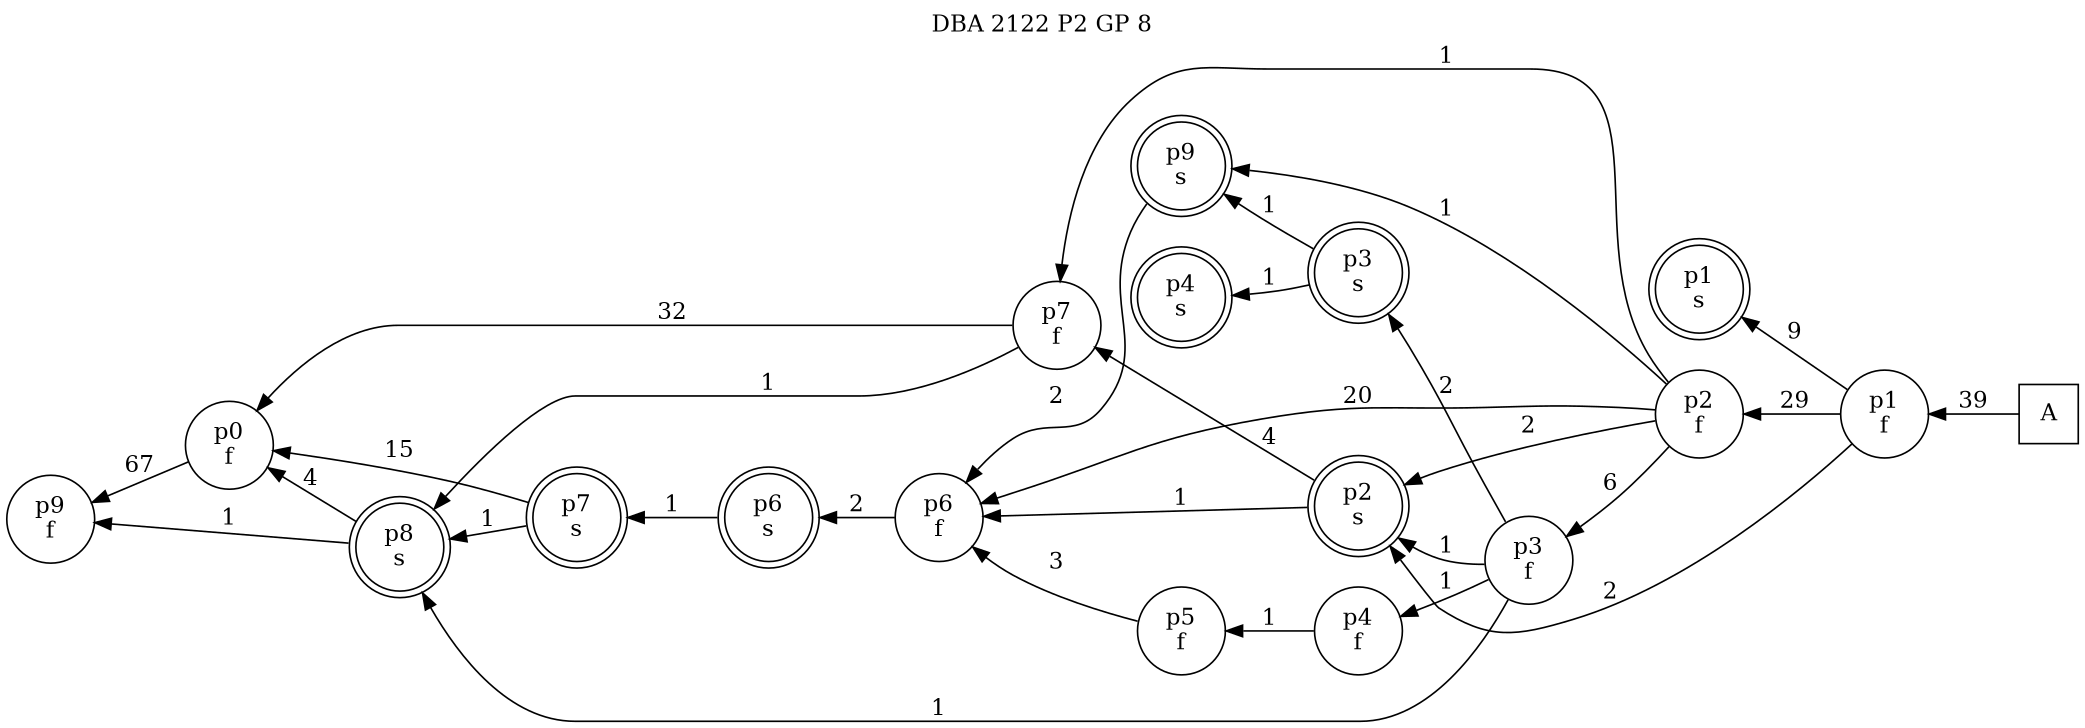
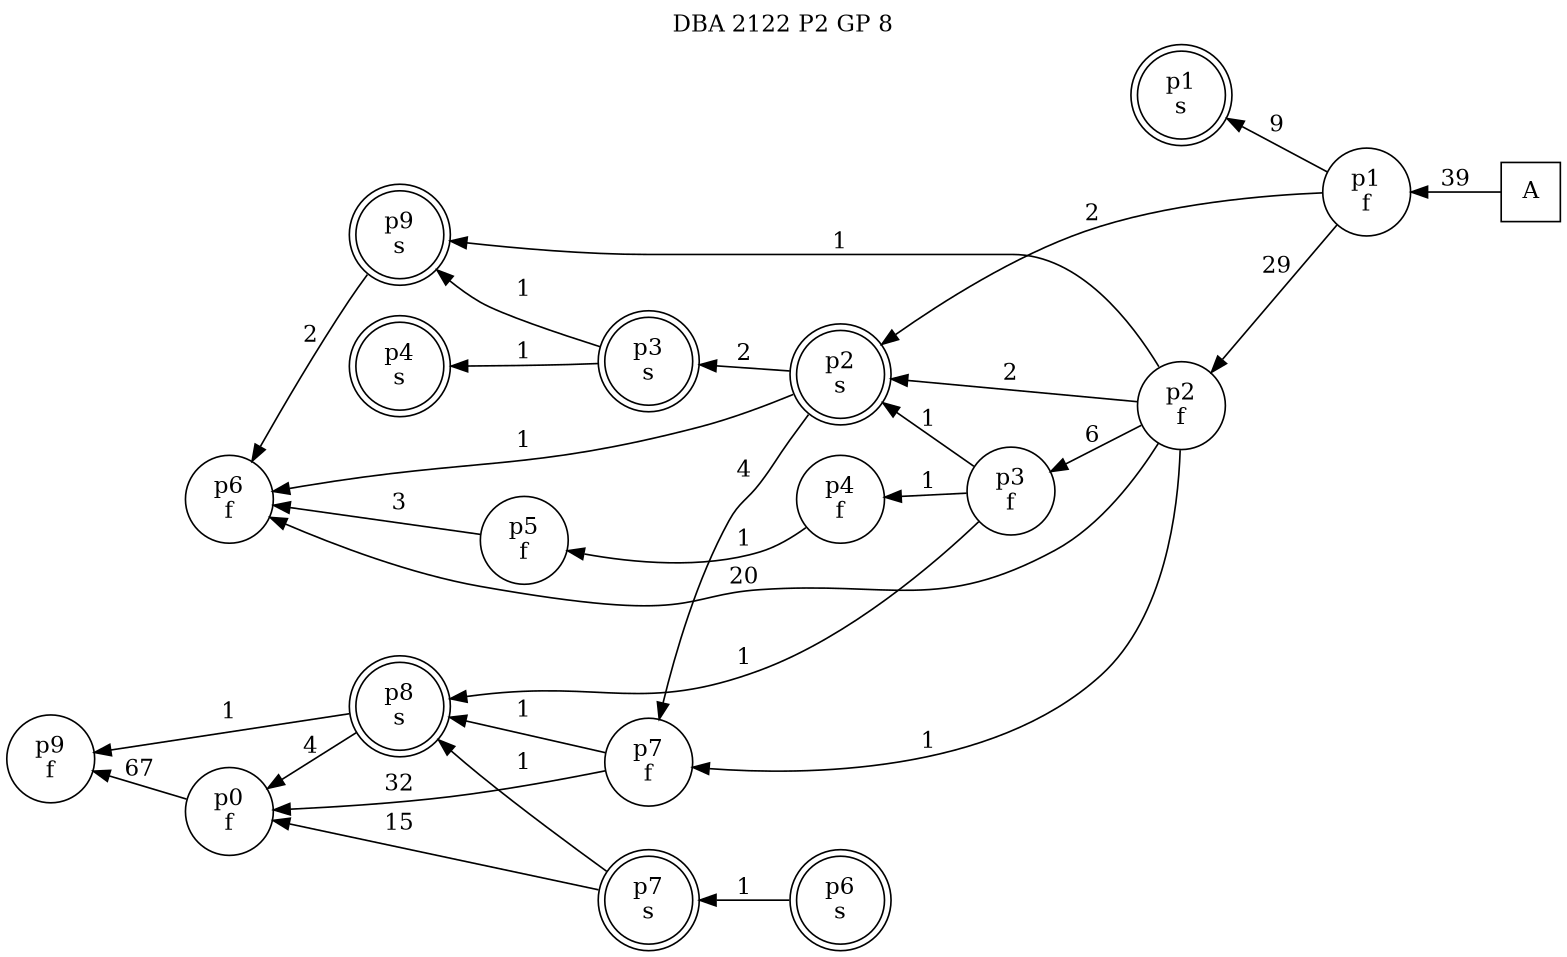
edge "p3 f" -> "p3 s": now "p2 s" -> "p3 s"
edge "p6 f" -> "p6 s": removed, label "2"
